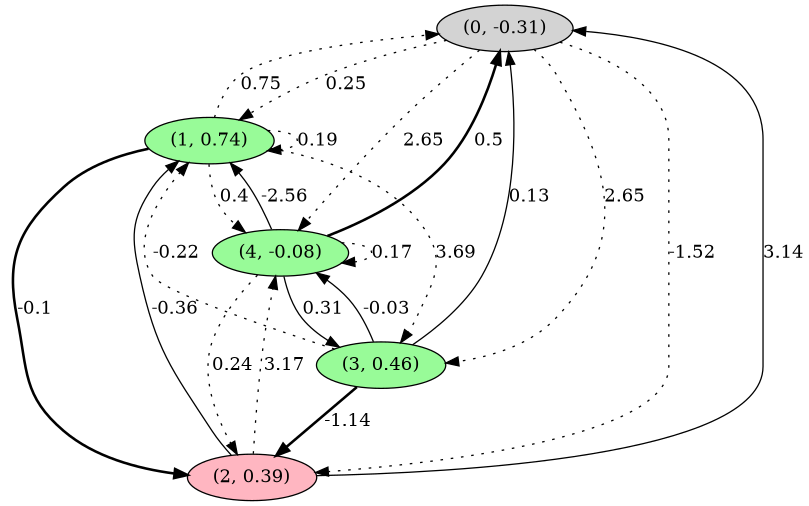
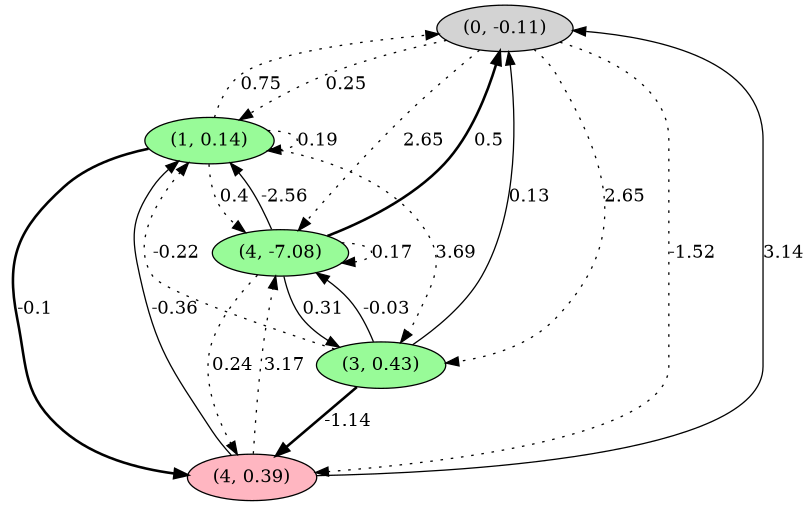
node "(0, -0.31)": label "(0, -0.31)" -> "(0, -0.11)"
node "(1, 0.74)": label "(1, 0.74)" -> "(1, 0.14)"
node "(4, -0.08)": label "(4, -0.08)" -> "(4, -7.08)"
node "(3, 0.46)": label "(3, 0.46)" -> "(3, 0.43)"
node "(2, 0.39)": label "(2, 0.39)" -> "(4, 0.39)"
